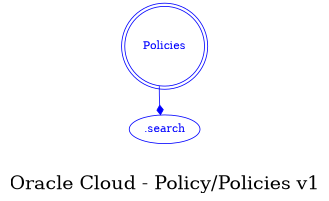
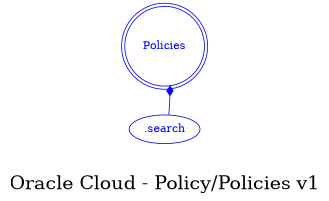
edge "Policies" -> ".search": reversed
